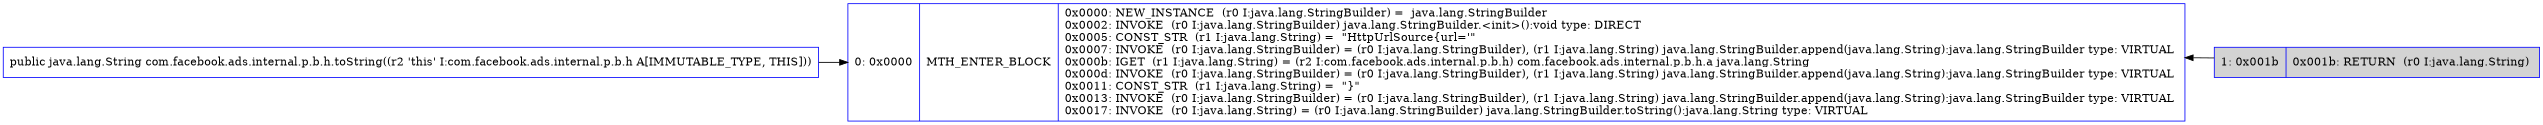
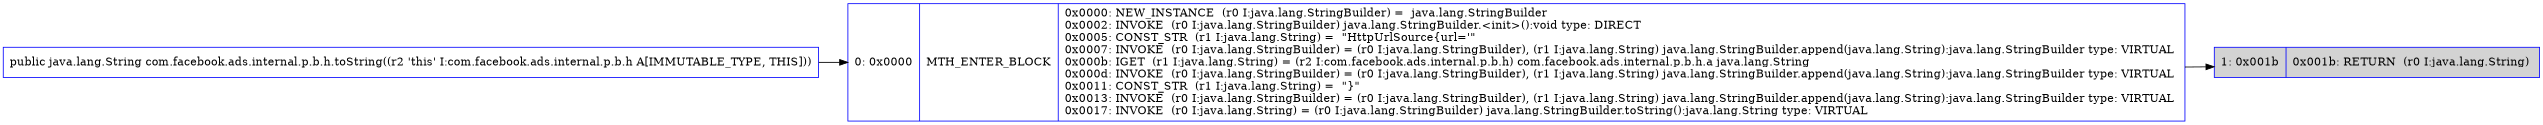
edge "1: 0x001b" -> "0: 0x0000": reversed
